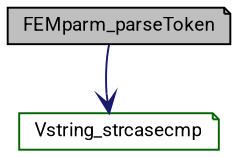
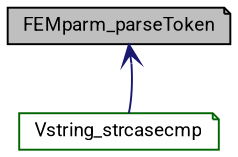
edge "FEMparm_parseToken" -> "Vstring_strcasecmp": reversed
